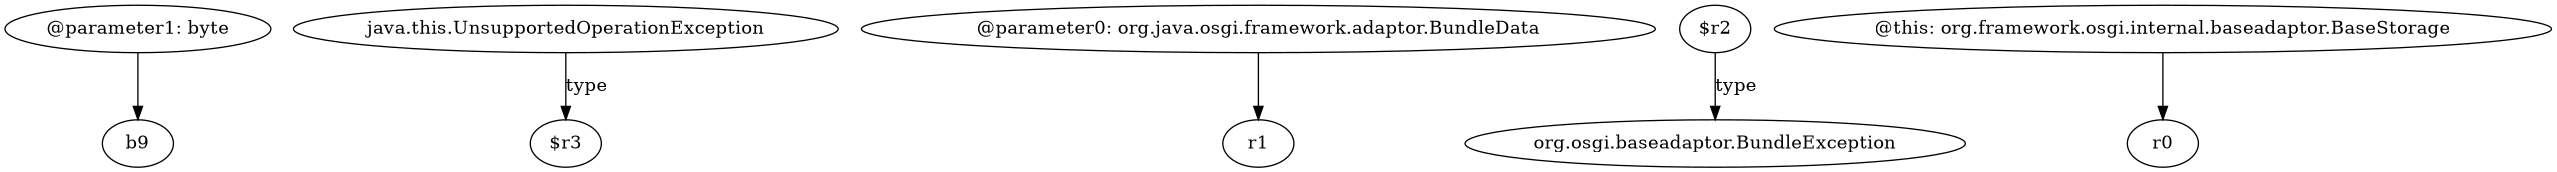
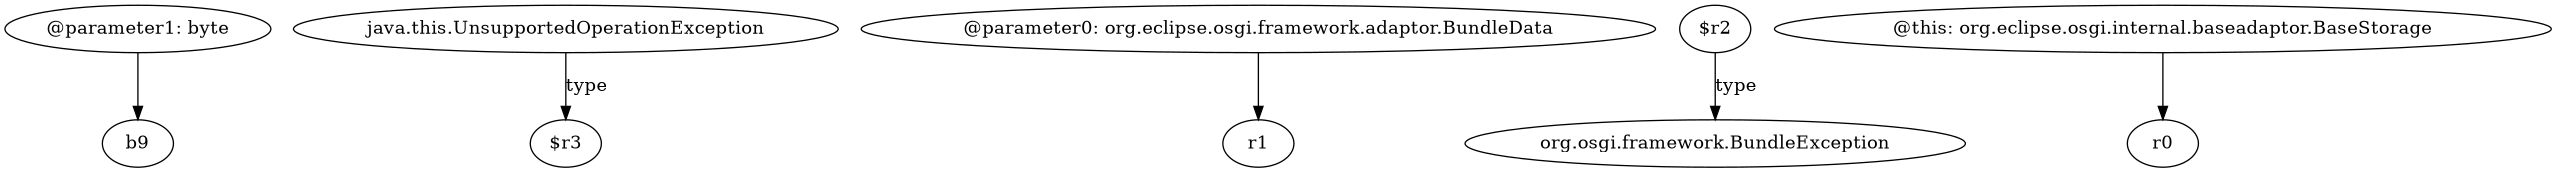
node "@parameter0: org.java.osgi.framework.adaptor.BundleData": label "@parameter0: org.java.osgi.framework.adaptor.BundleData" -> "@parameter0: org.eclipse.osgi.framework.adaptor.BundleData"
node "@this: org.framework.osgi.internal.baseadaptor.BaseStorage": label "@this: org.framework.osgi.internal.baseadaptor.BaseStorage" -> "@this: org.eclipse.osgi.internal.baseadaptor.BaseStorage"
node "org.osgi.baseadaptor.BundleException": label "org.osgi.baseadaptor.BundleException" -> "org.osgi.framework.BundleException"
